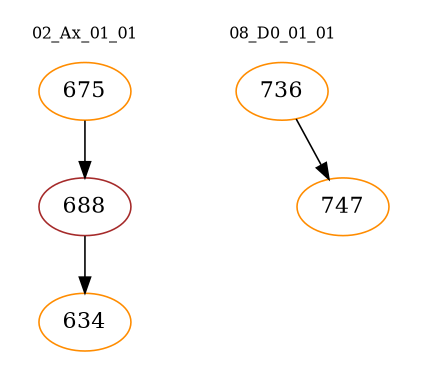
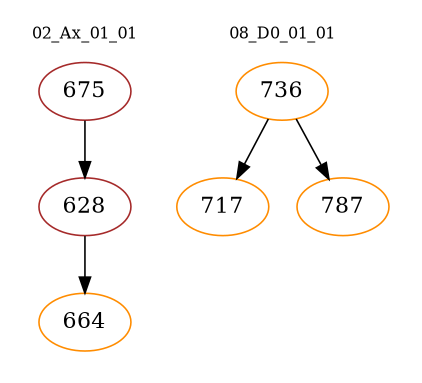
node "675": color darkorange -> brown
node "688": label "688" -> "628"
node "717": added
node "747": label "747" -> "787"
node "634": label "634" -> "664"
